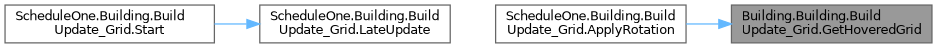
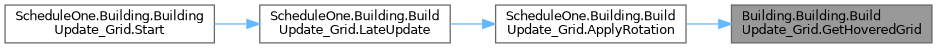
node "ScheduleOne.Building.Build Update_Grid.Start": label "ScheduleOne.Building.Build Update_Grid.Start" -> "ScheduleOne.Building.Building Update_Grid.Start"
edge "ScheduleOne.Building.Build Update_Grid.LateUpdate" -> "ScheduleOne.Building.Build Update_Grid.ApplyRotation": added
